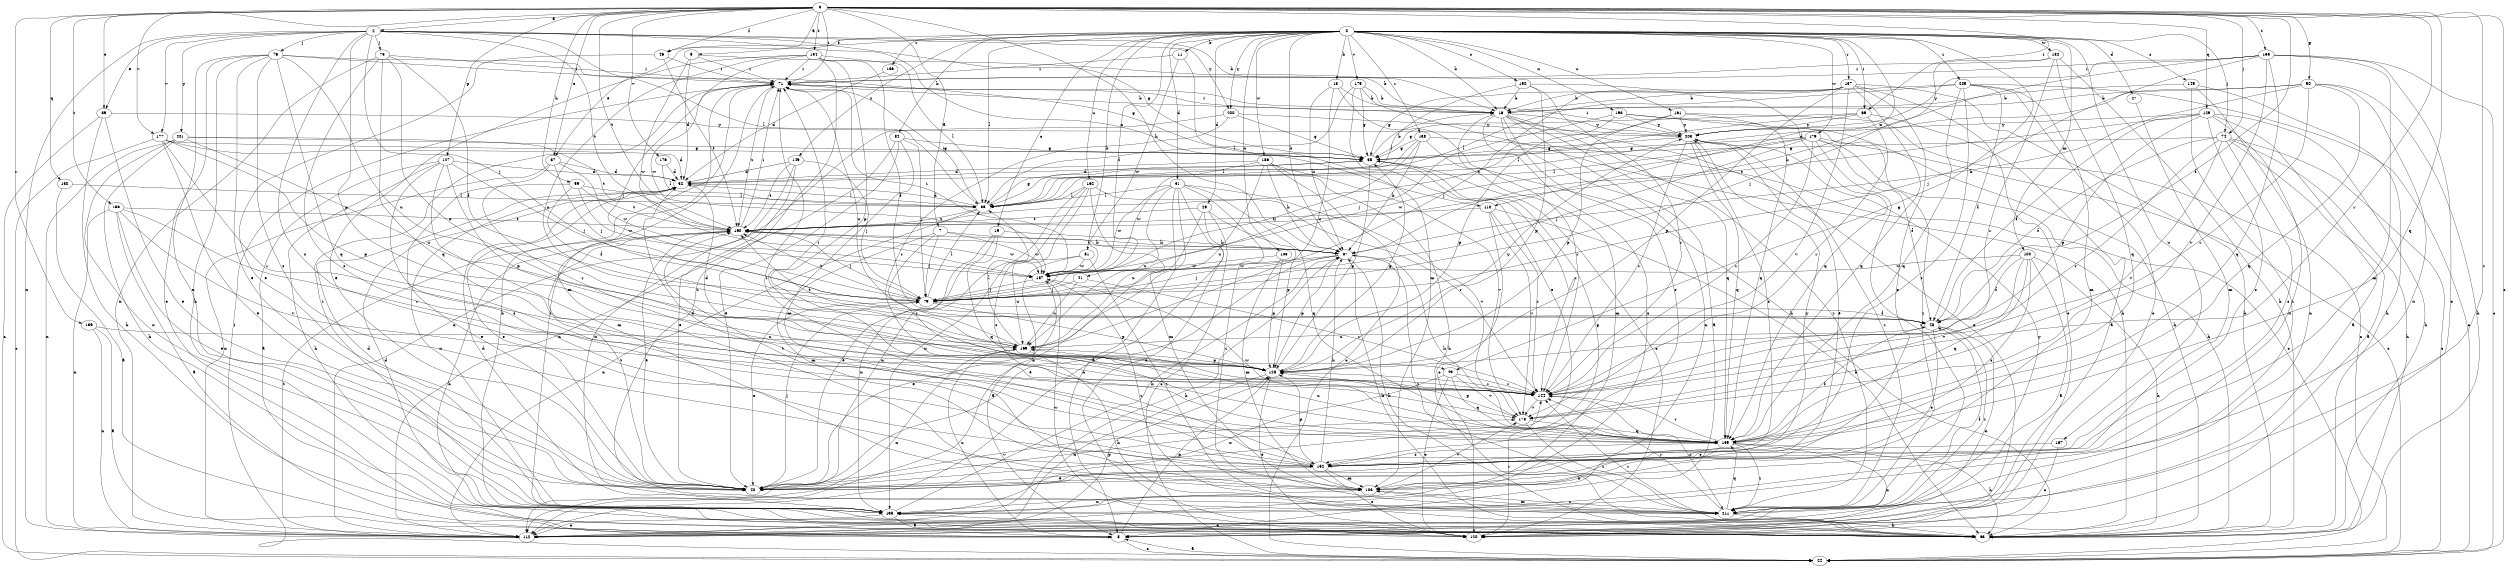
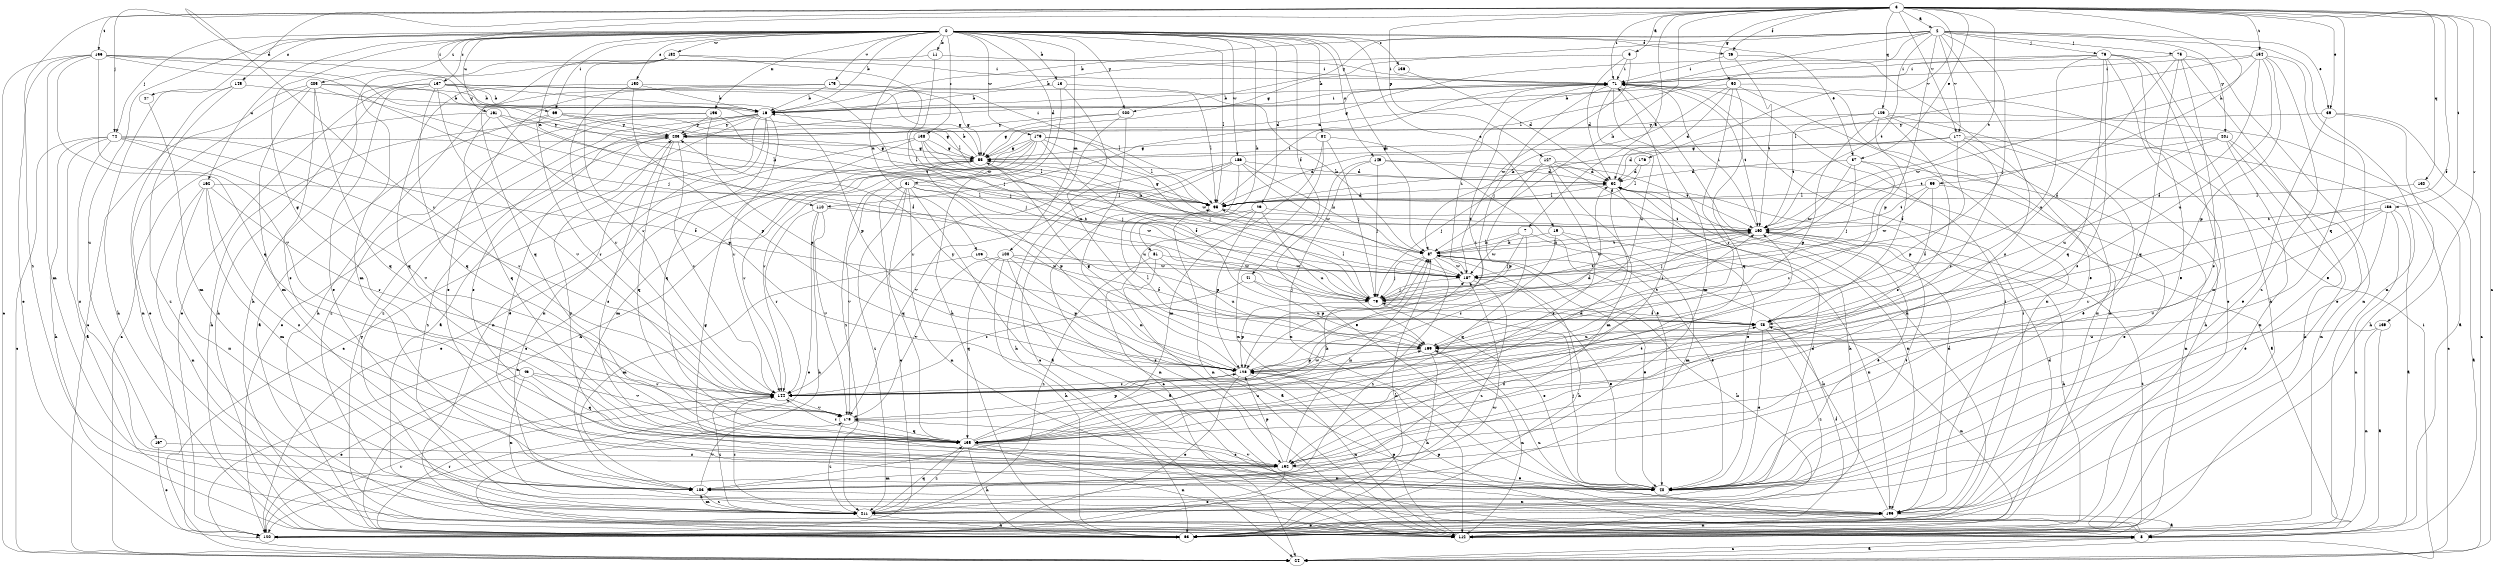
edge "75" -> "49": now "75" -> "120"
